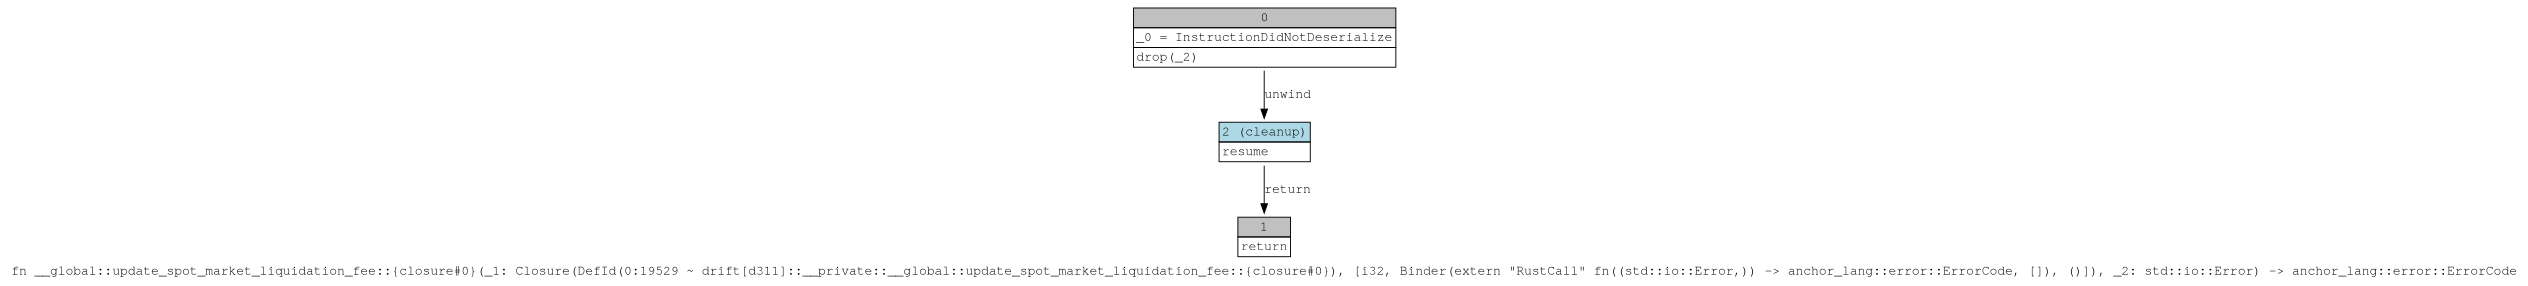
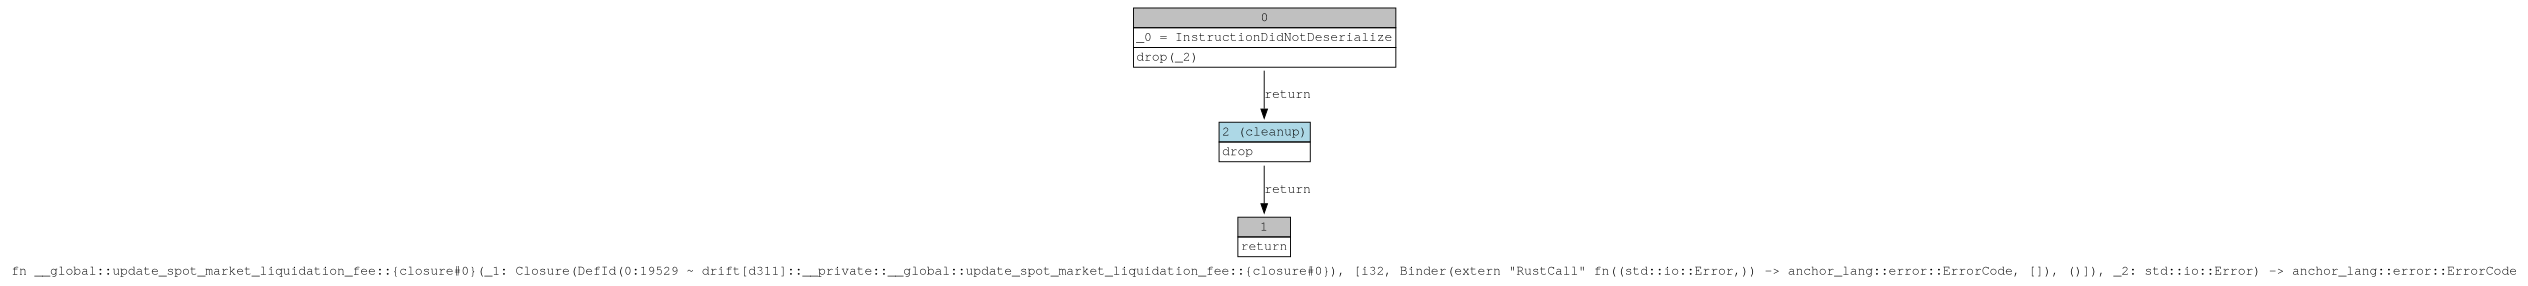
edge "0" -> "2 (cleanup)": label "unwind" -> "return"
node "2 (cleanup)": text "resume" -> "drop"
